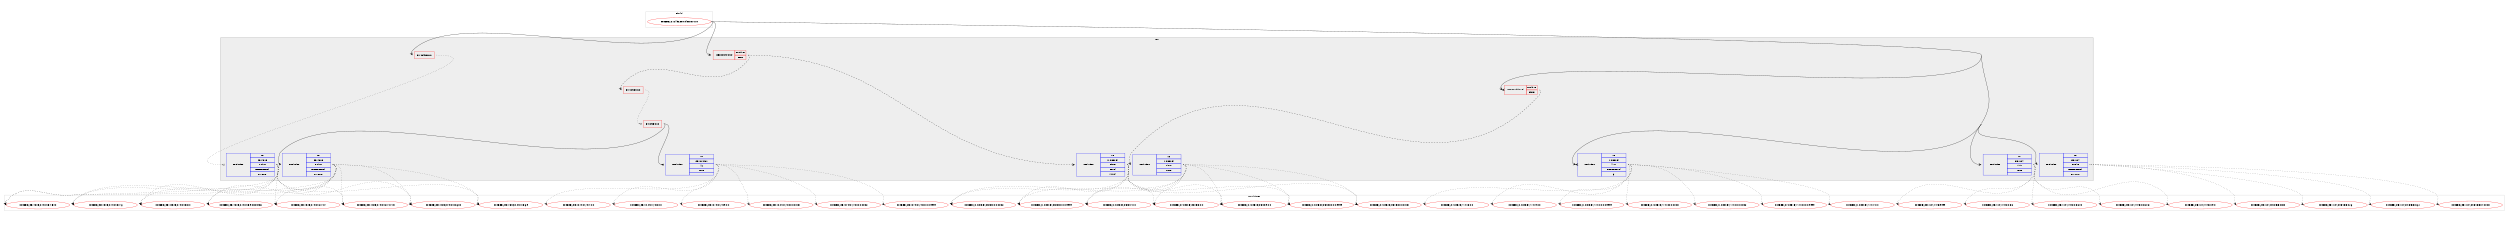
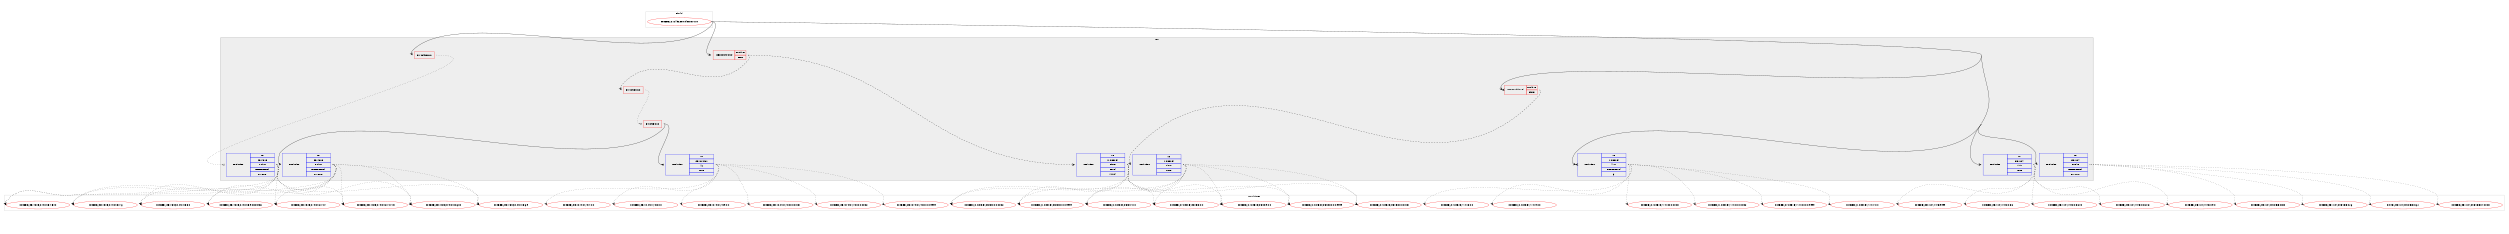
node "portage://dev-clang/python-3.8.1": label "portage://dev-clang/python-3.8.1" -> "portage://dev-lang/python-3.8.1"
node "portage://sys-devel/llvm-10.0.0.9999": removed
node "portage://dev-util/cmake-3.16.4": label "portage://dev-util/cmake-3.16.4" -> "alpha://dev-util/cmake-3.16.4"
